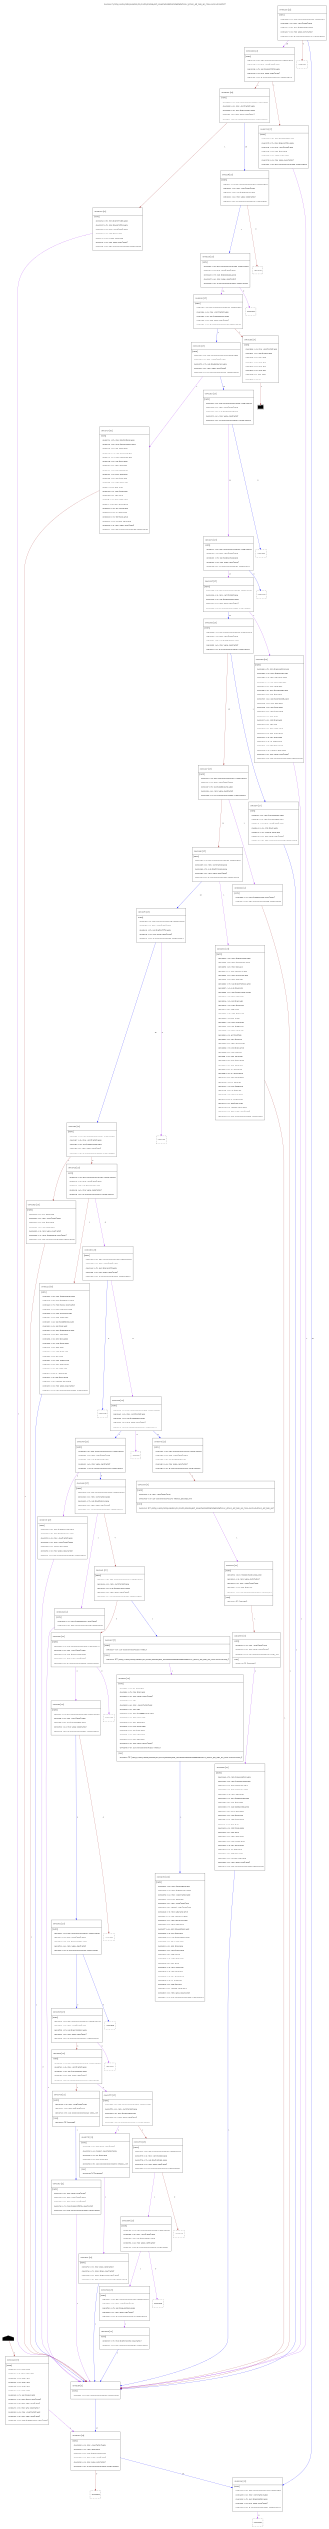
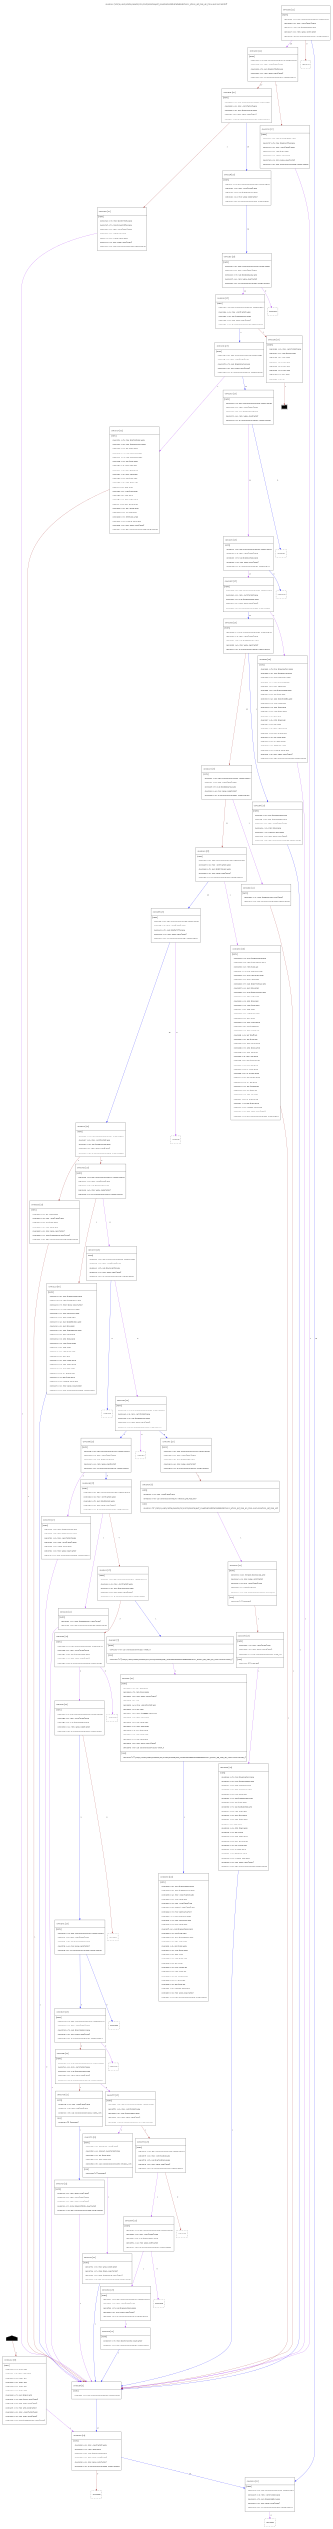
node "0x401ca1": removed
